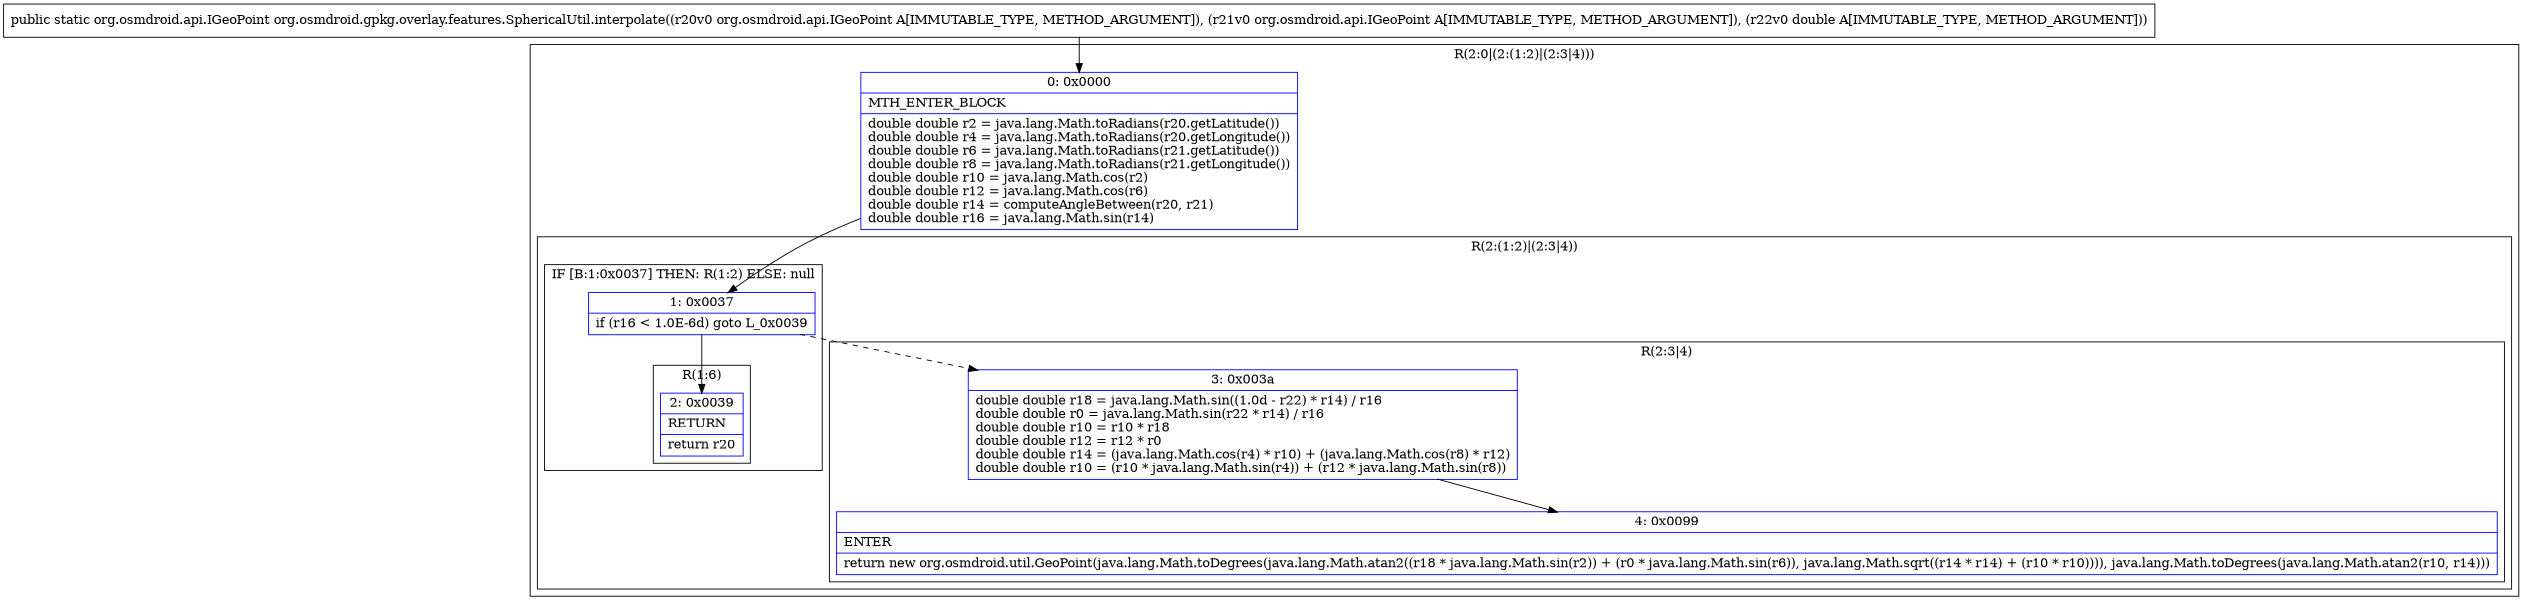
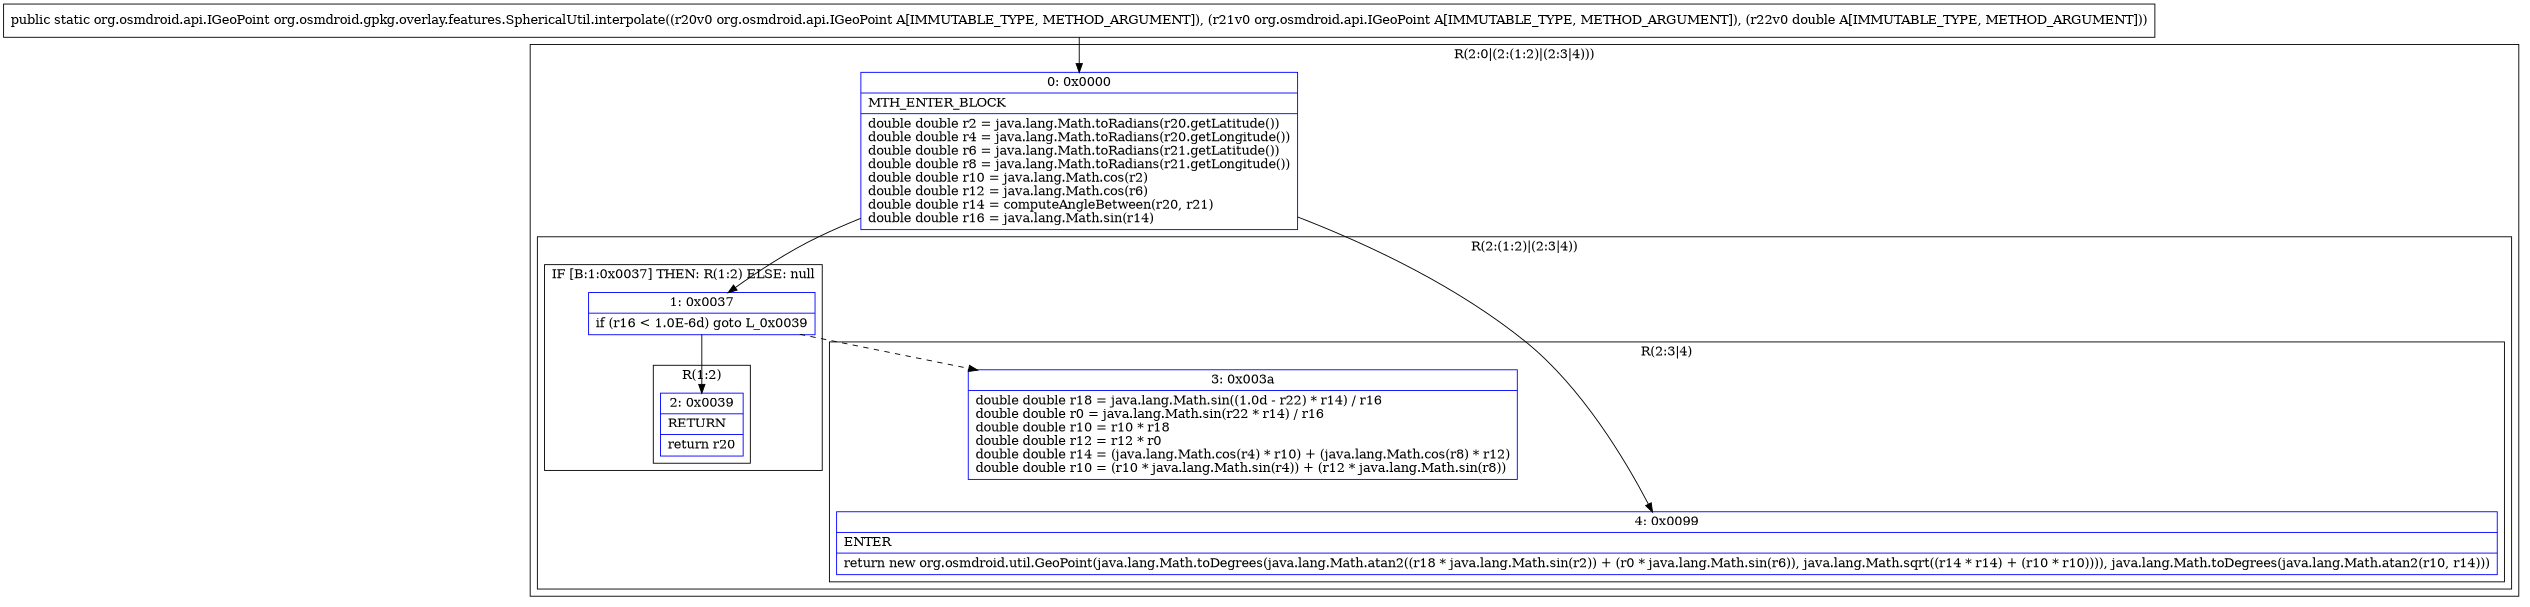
cluster "R(1:6)": label "R(1:6)" -> "R(1:2)"
edge "3: 0x003a" -> "4: 0x0099": now "0: 0x0000" -> "4: 0x0099"
